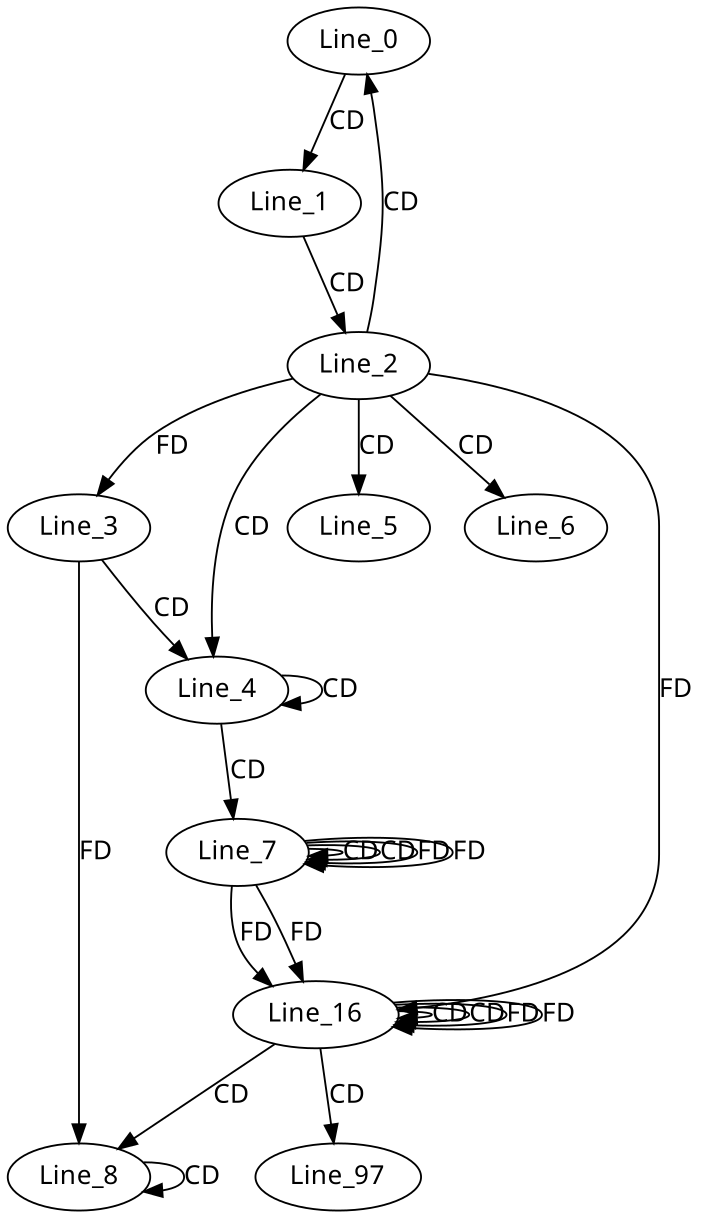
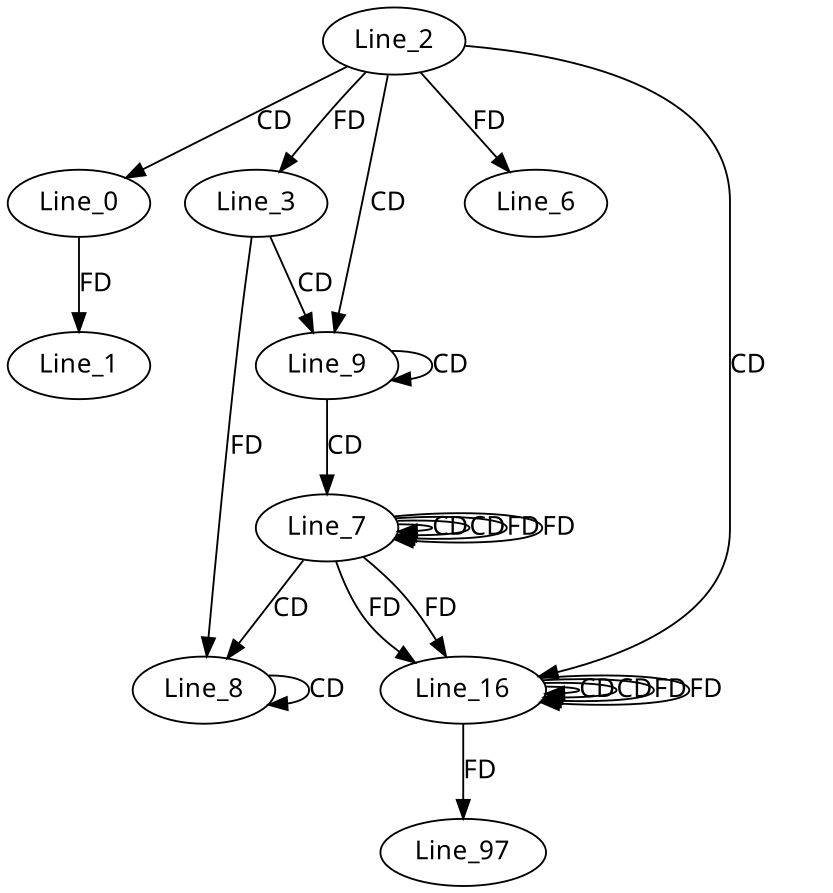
edge "Line_0" -> "Line_1": label "CD" -> "FD"
edge "Line_1" -> "Line_2": removed, label "CD"
edge "Line_2" -> "Line_6": label "CD" -> "FD"
node "Line_5": removed
node "Line_4": label "Line_4" -> "Line_9"
edge "Line_2" -> "Line_16": label "FD" -> "CD"
edge "Line_16" -> "Line_8": now "Line_7" -> "Line_8"
edge "Line_16" -> "Line_97": label "CD" -> "FD"
